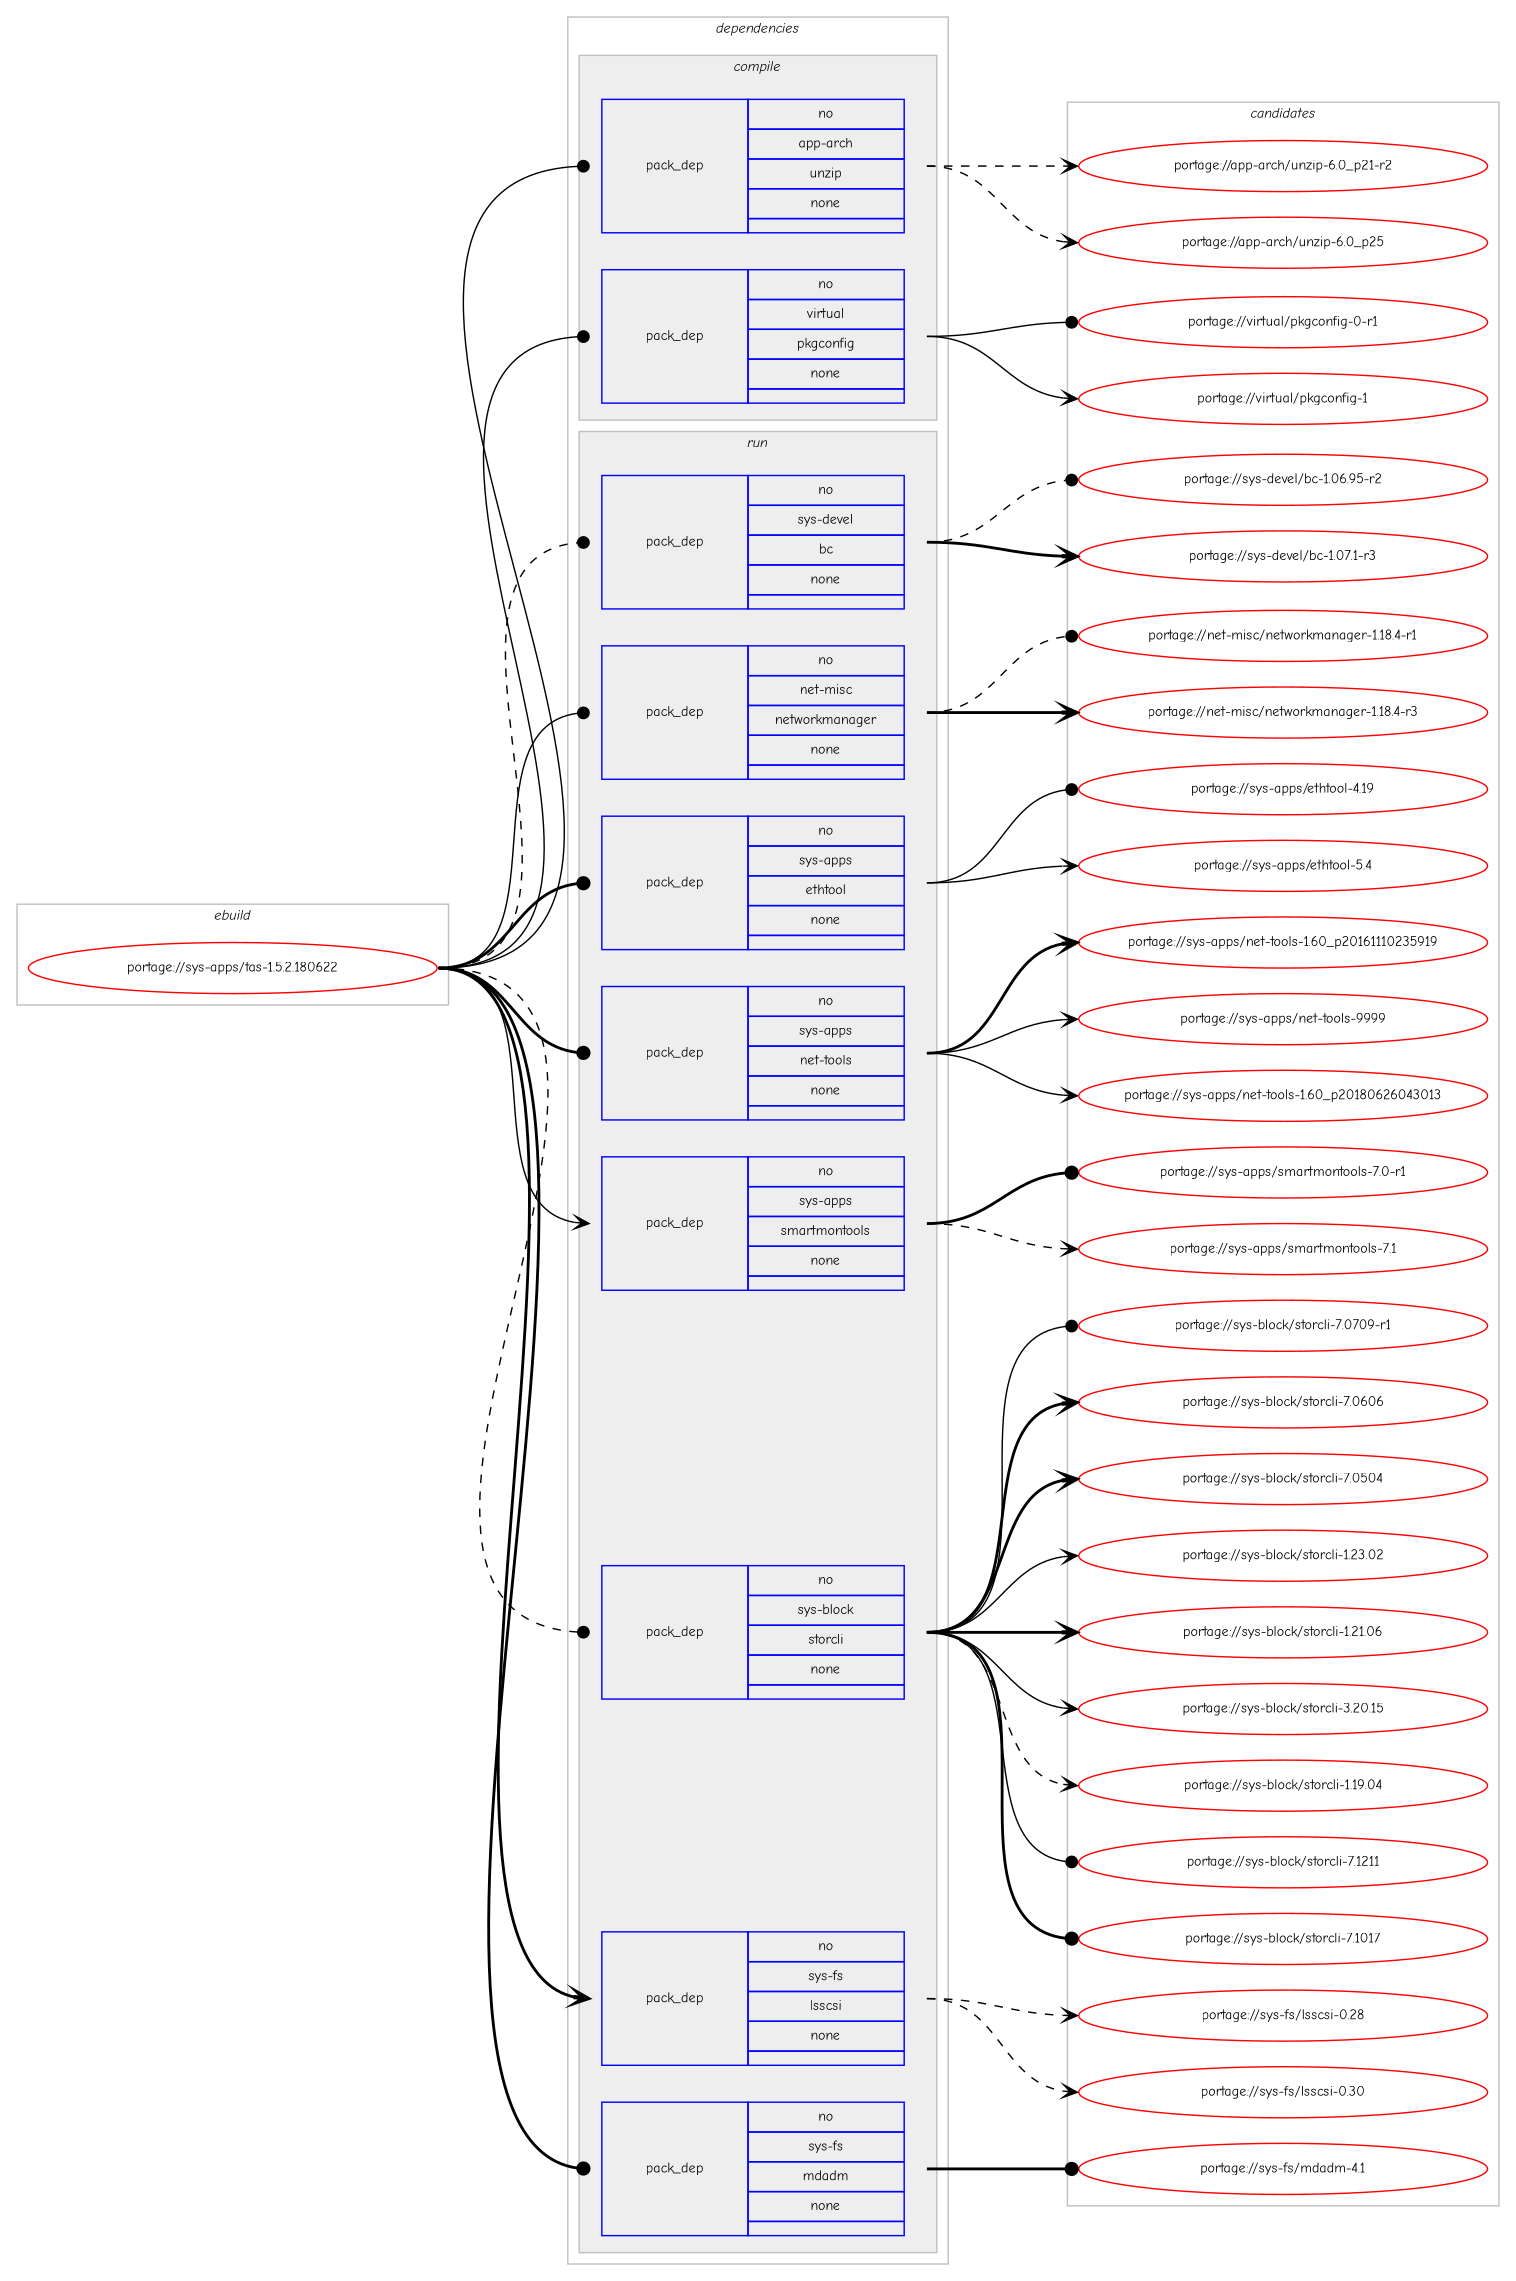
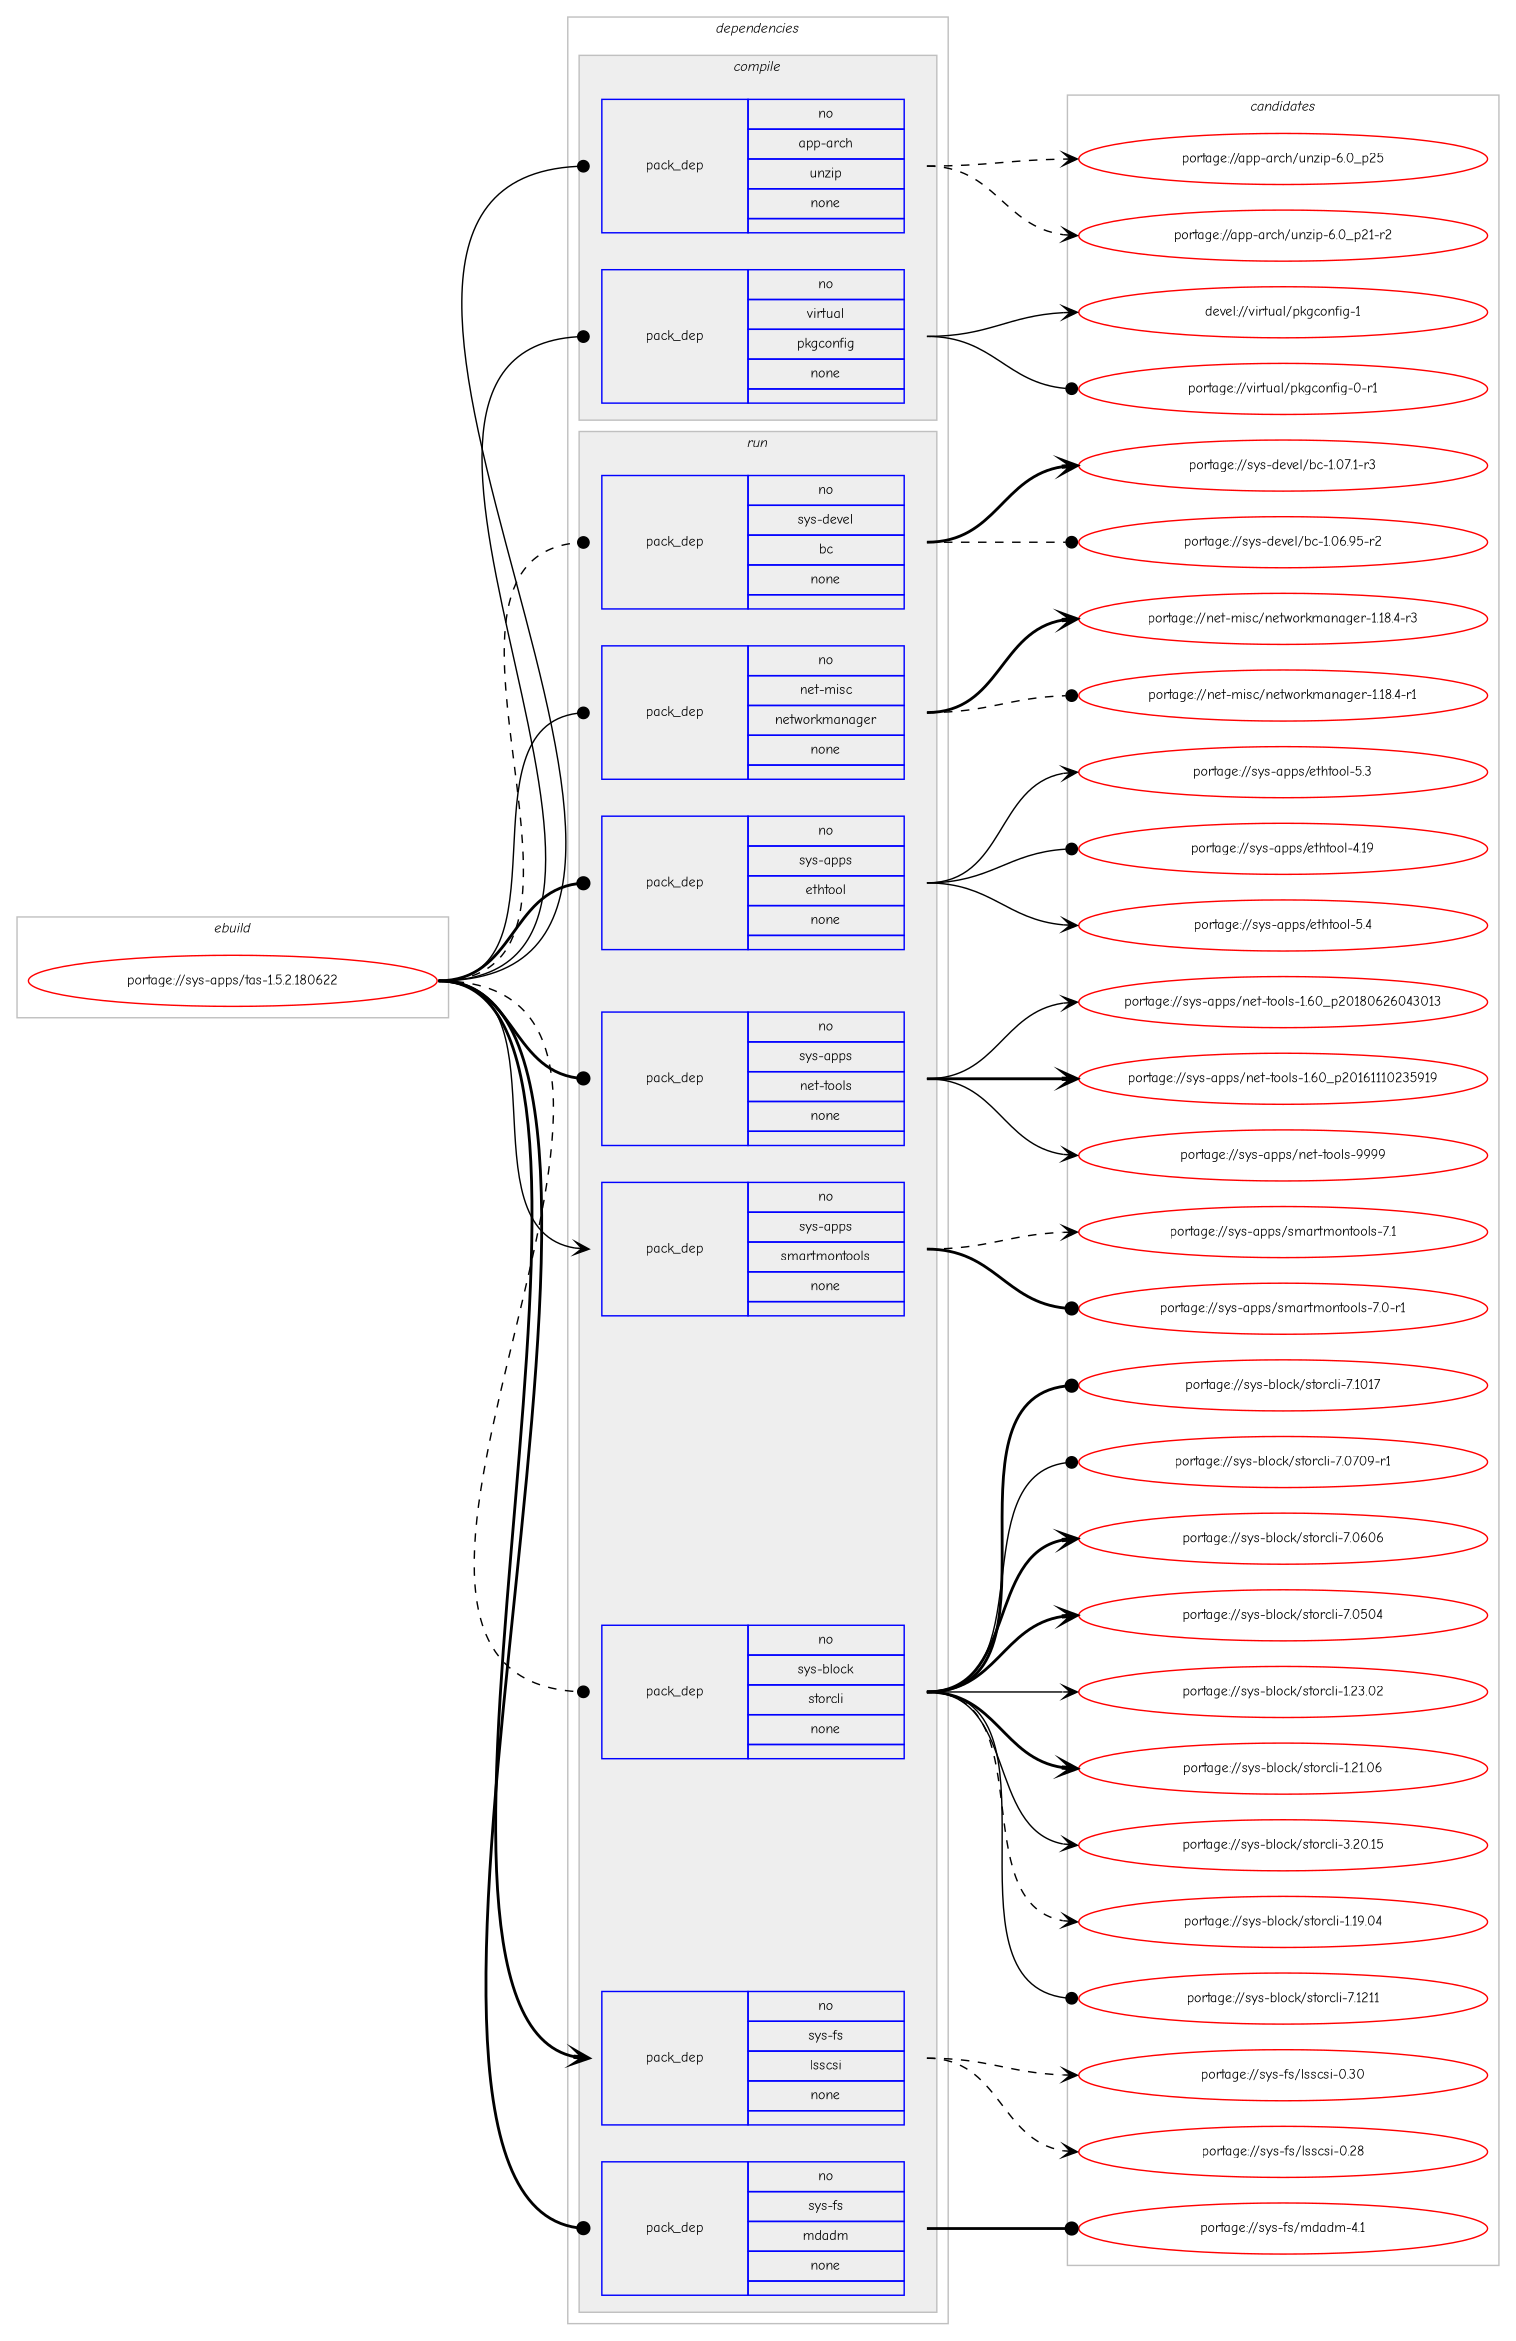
node "portage://virtual/pkgconfig-1": label "portage://virtual/pkgconfig-1" -> "devel://virtual/pkgconfig-1"
node "portage://sys-apps/ethtool-5.3": added
